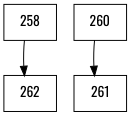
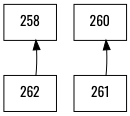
edge "258" -> "262": reversed
edge "260" -> "261": reversed
